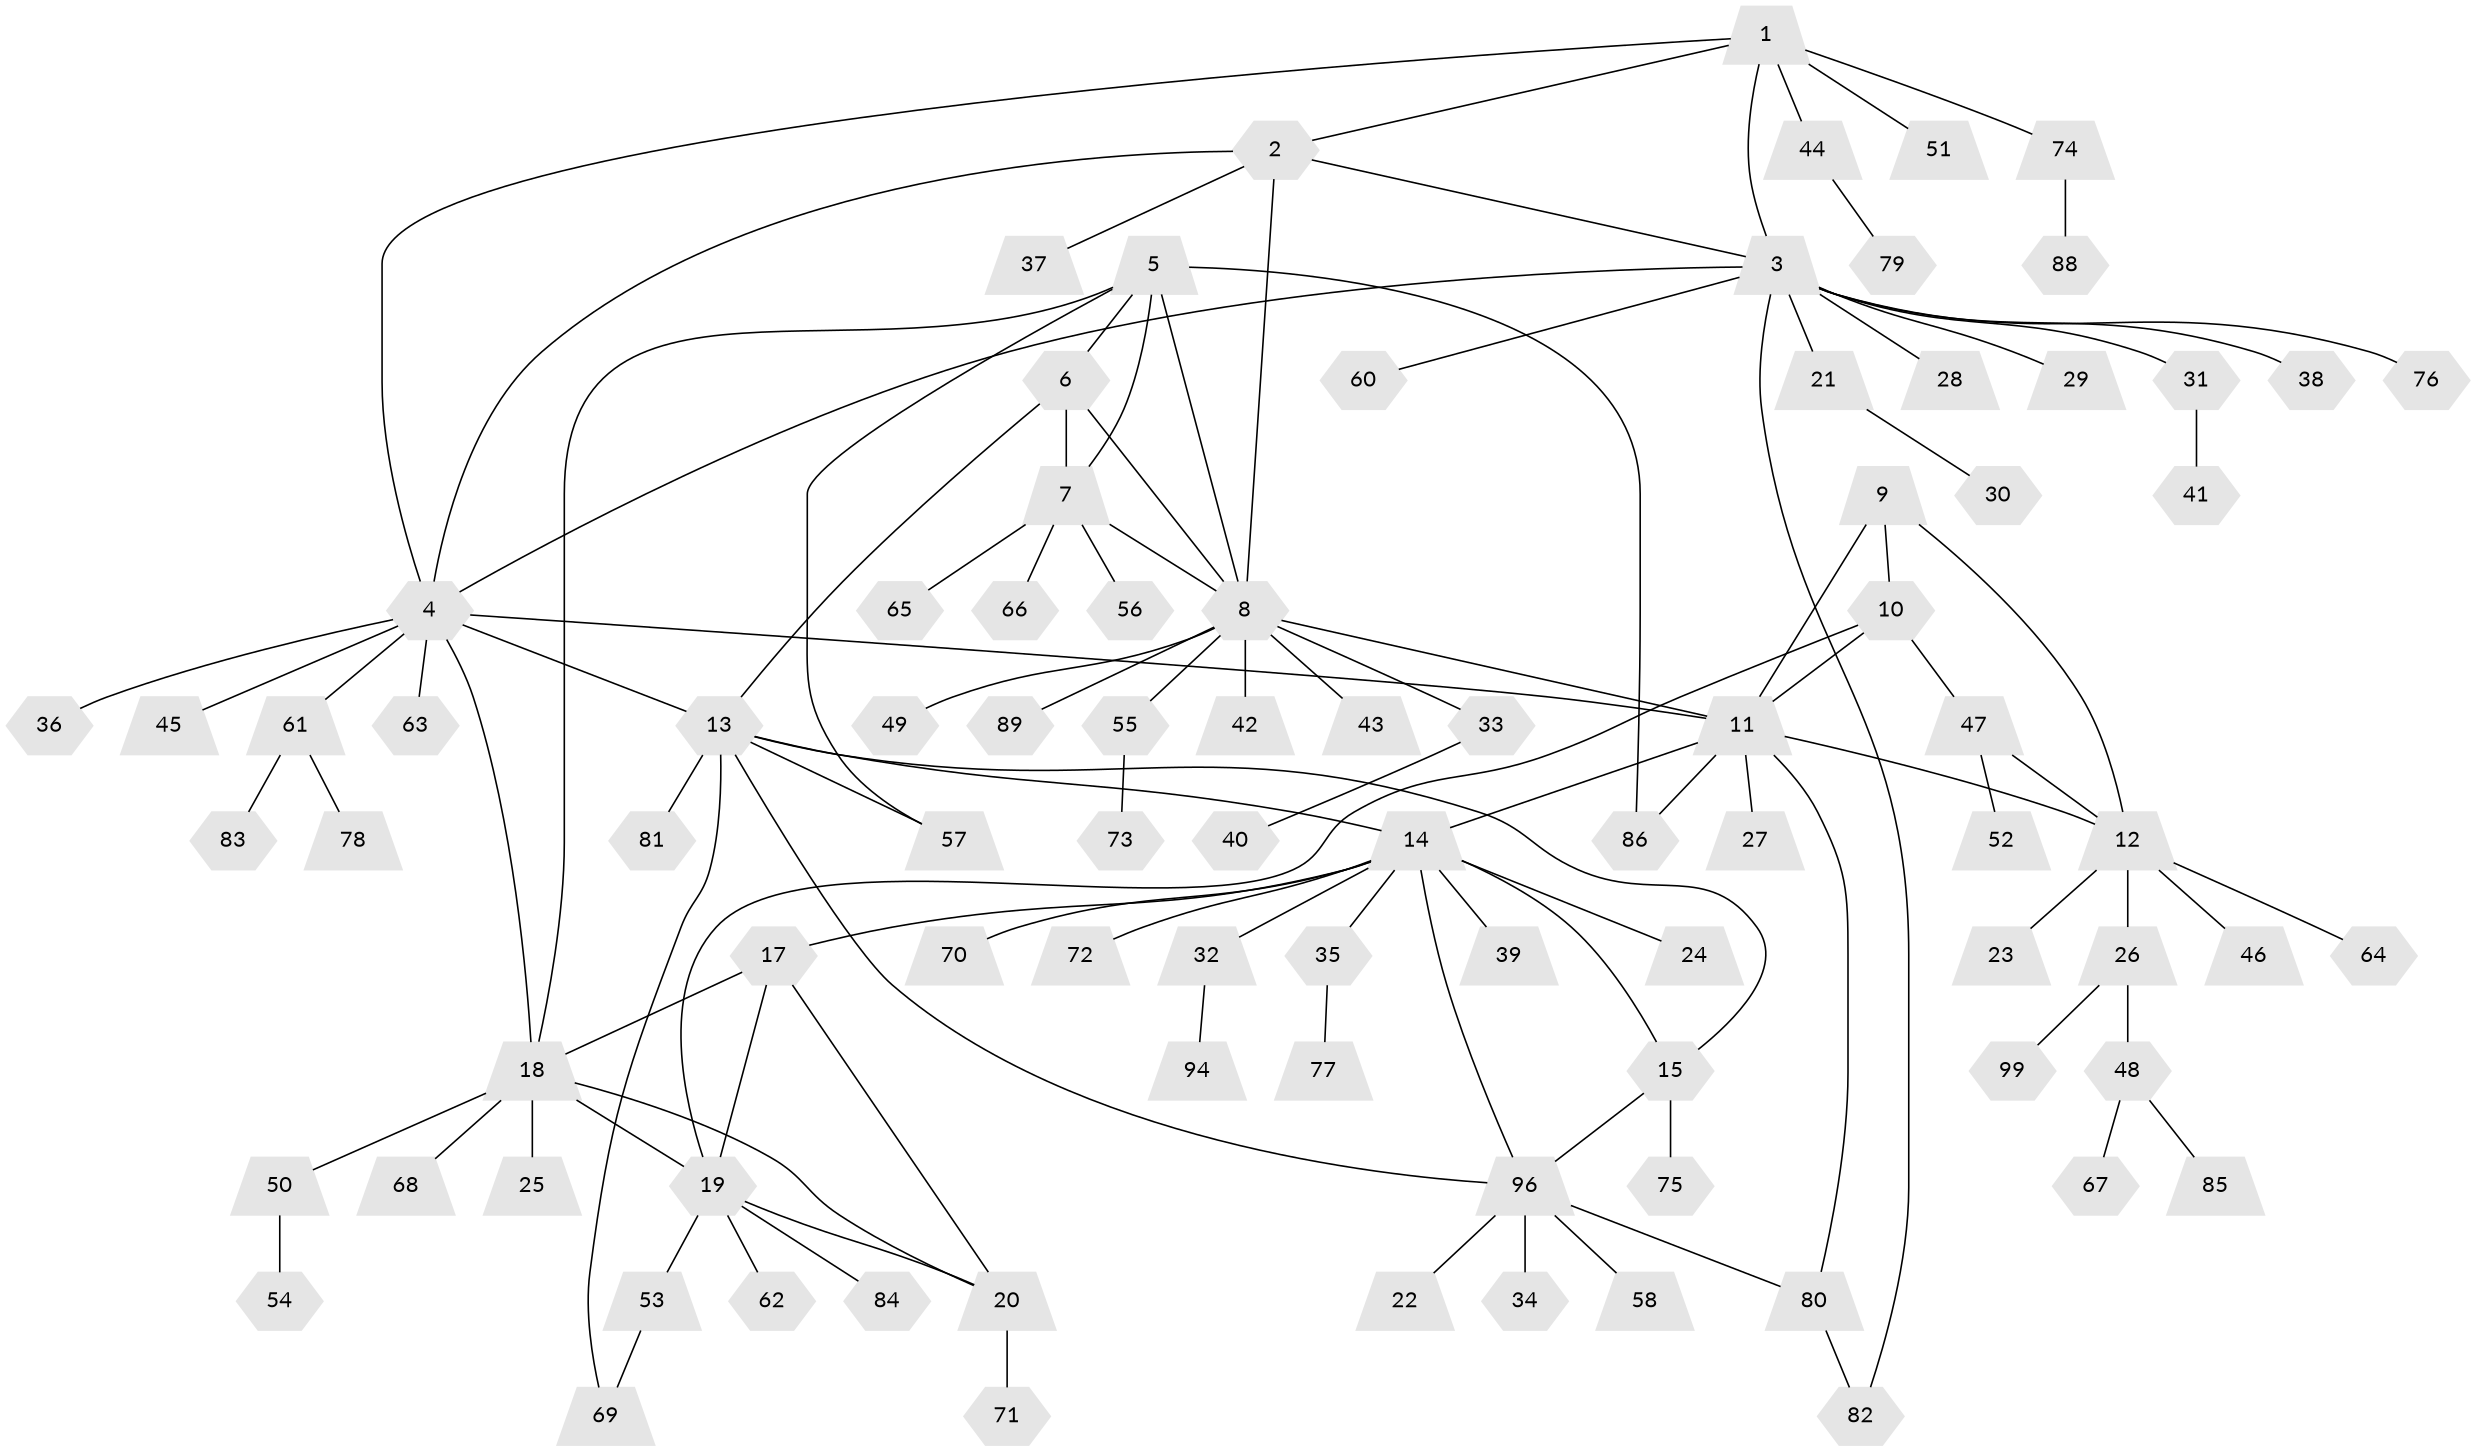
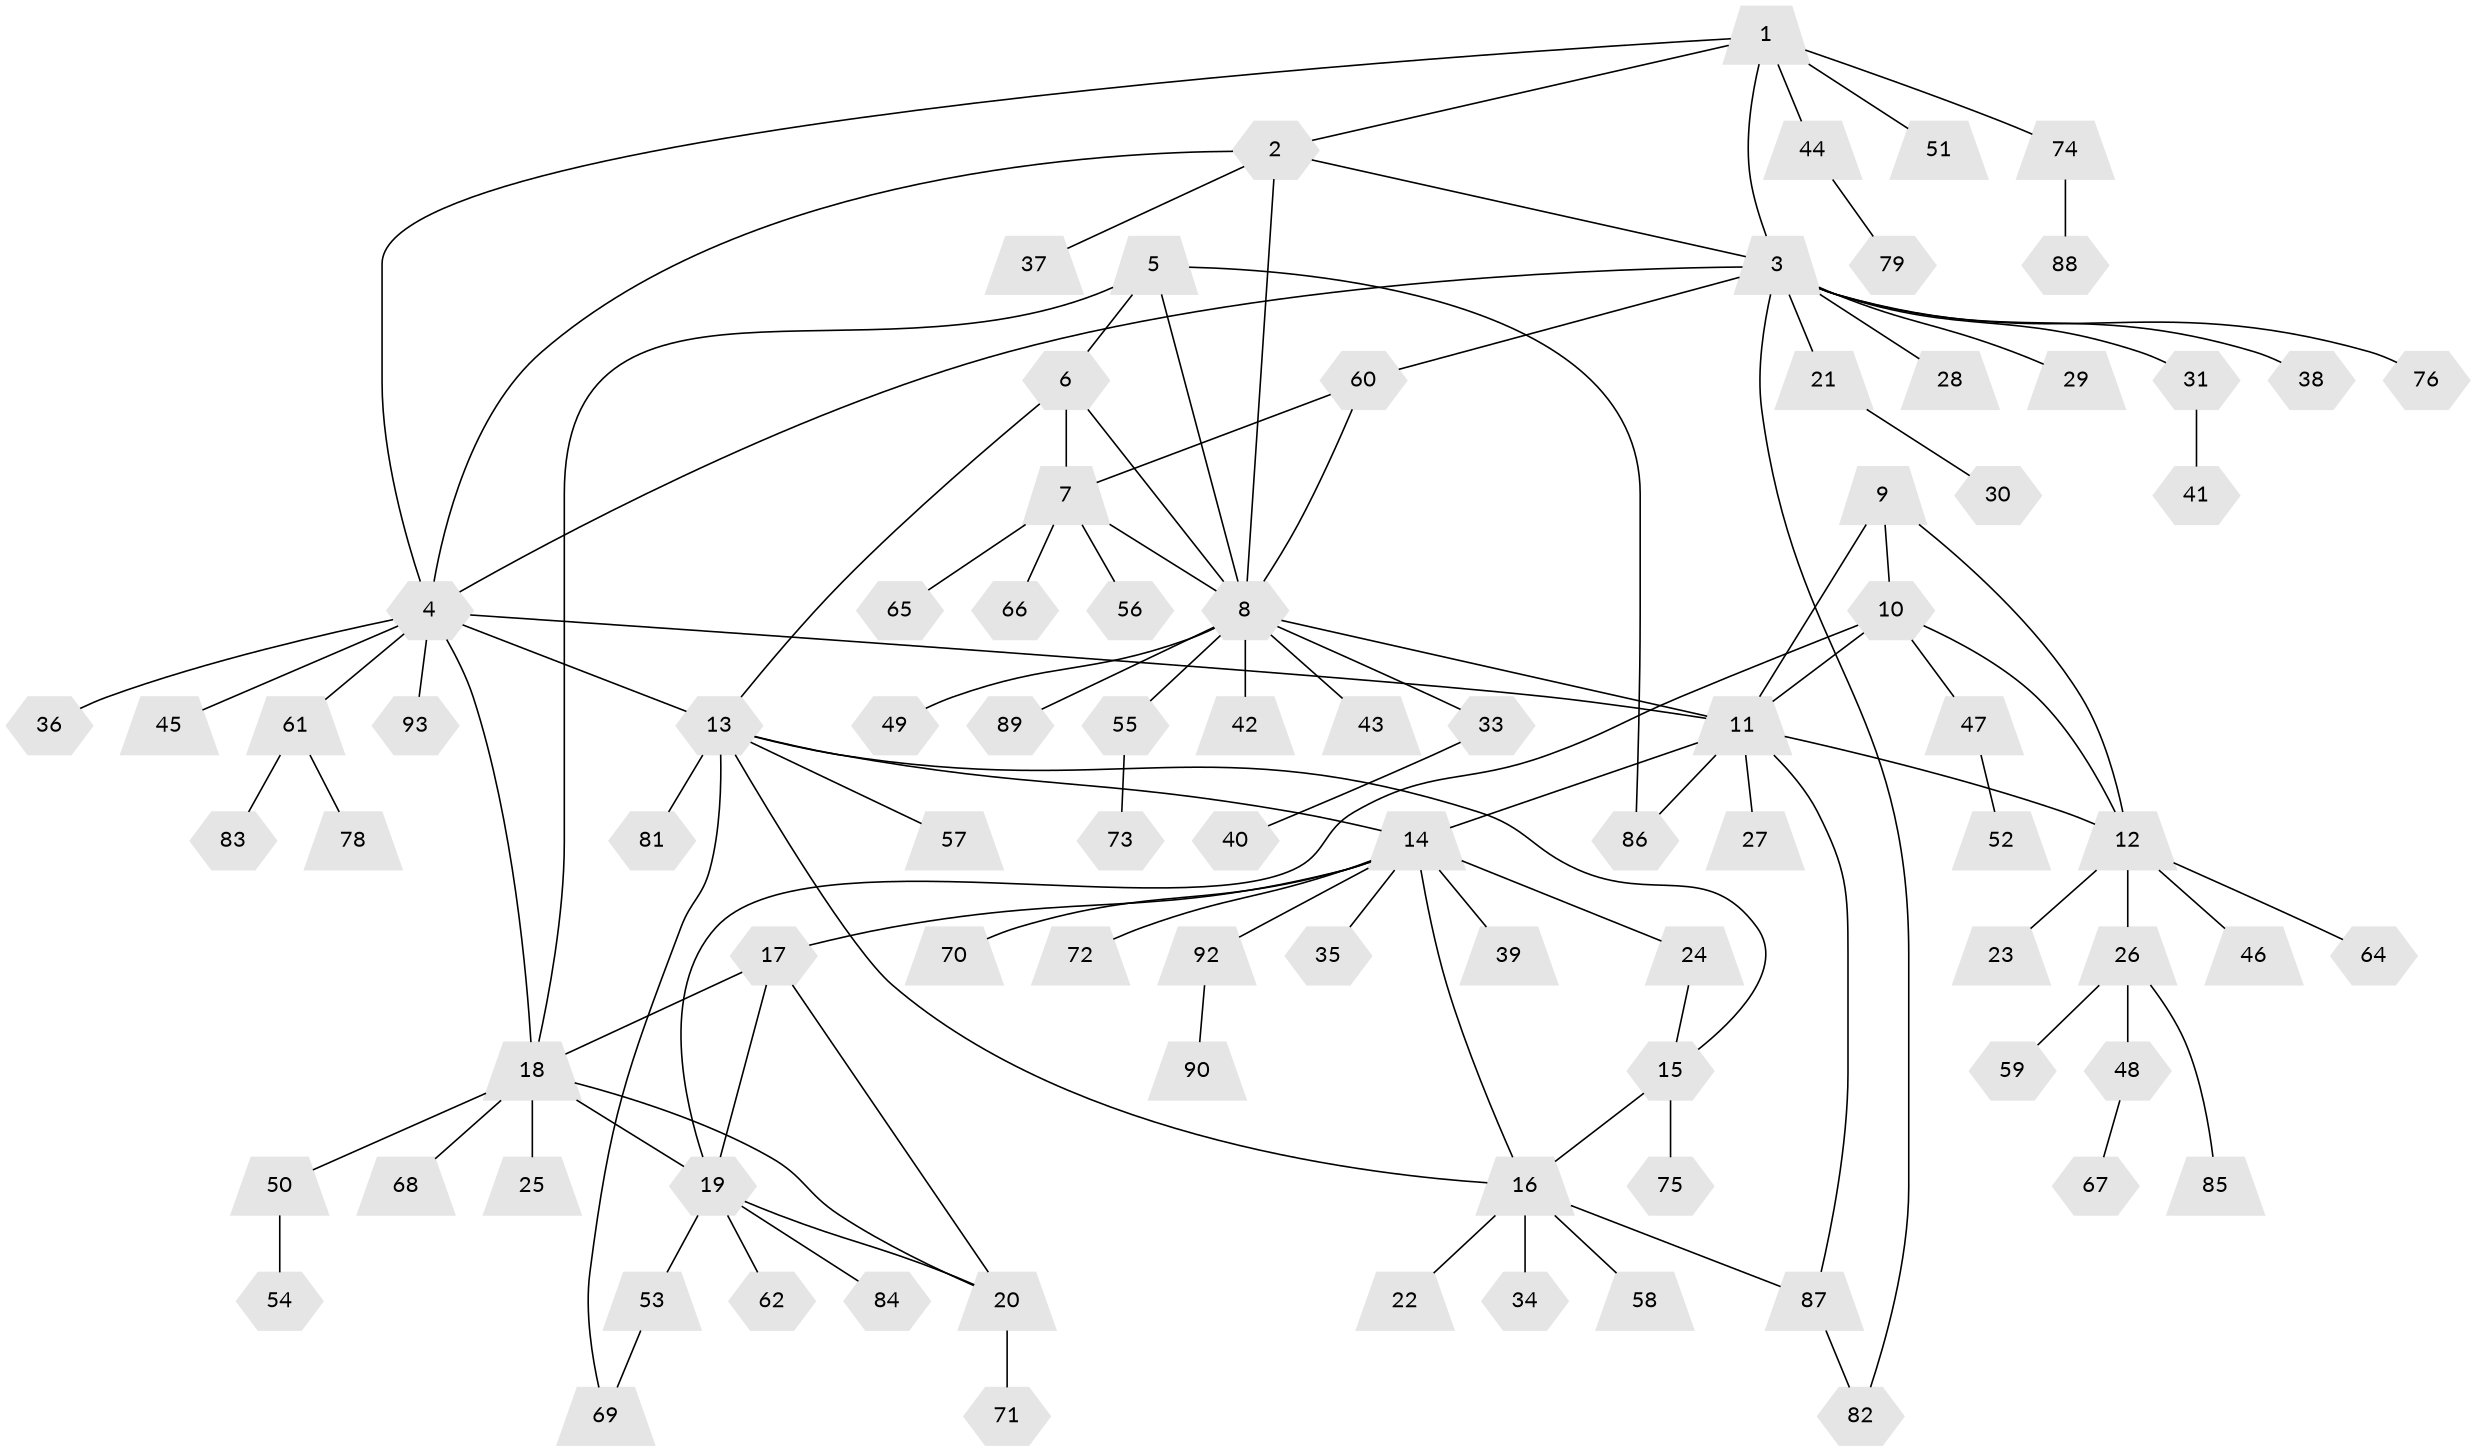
edge "5" -- "7": now "60" -- "7"
edge "5" -- "57": removed
edge "60" -- "8": added
node "63": label "63" -> "93"
edge "47" -- "12": now "10" -- "12"
edge "14" -- "15": now "24" -- "15"
node "32": label "32" -> "92"
node "94": label "94" -> "90"
node "77": removed
node "99": label "99" -> "59"
edge "48" -- "85": now "26" -- "85"
node "96": label "96" -> "16"
node "80": label "80" -> "87"
